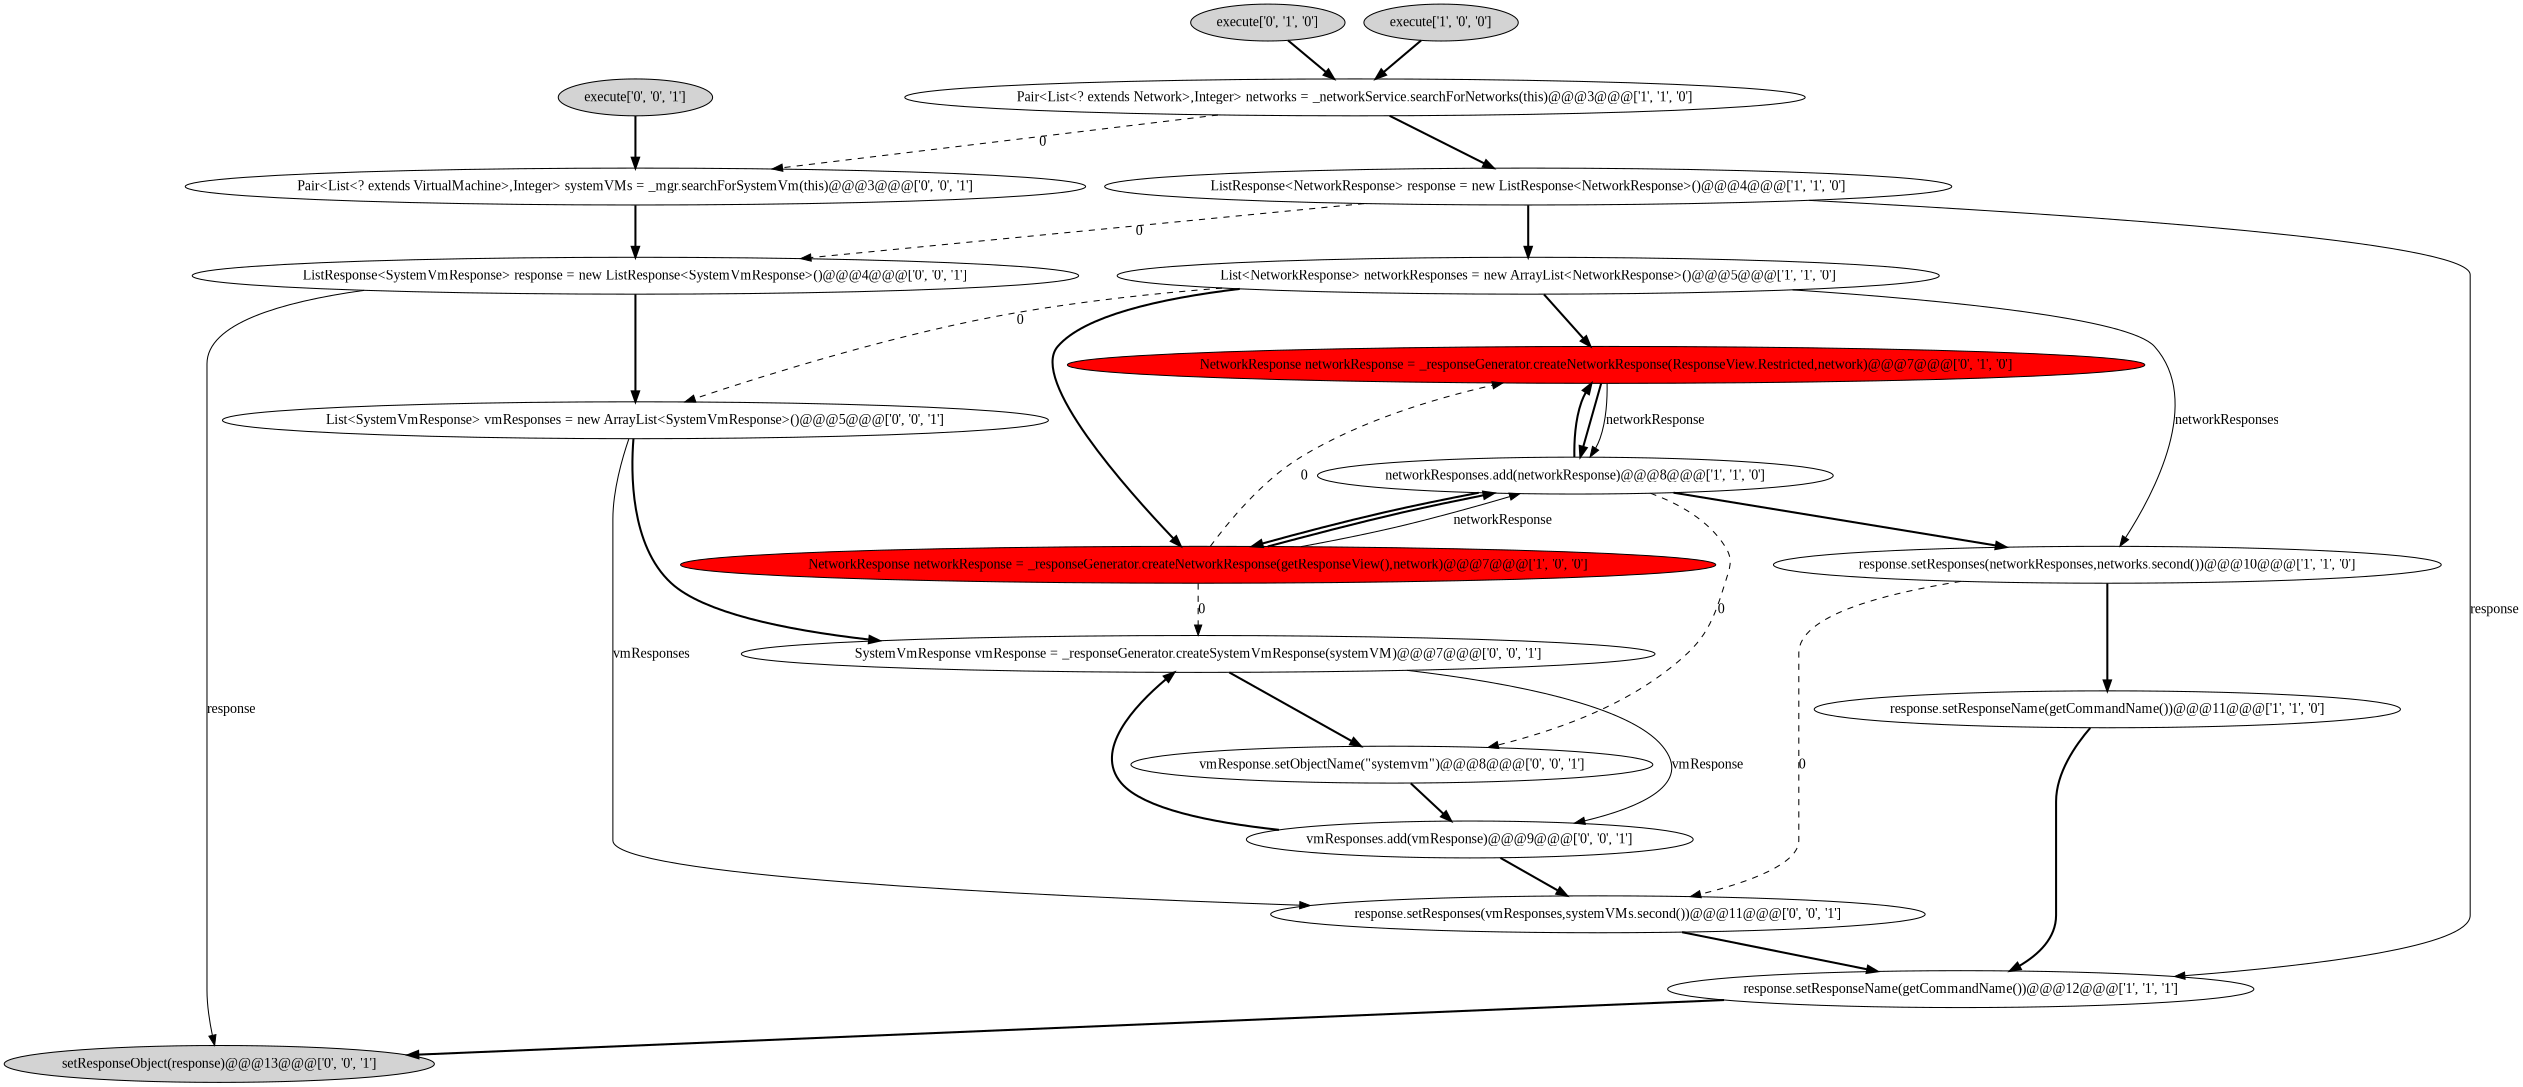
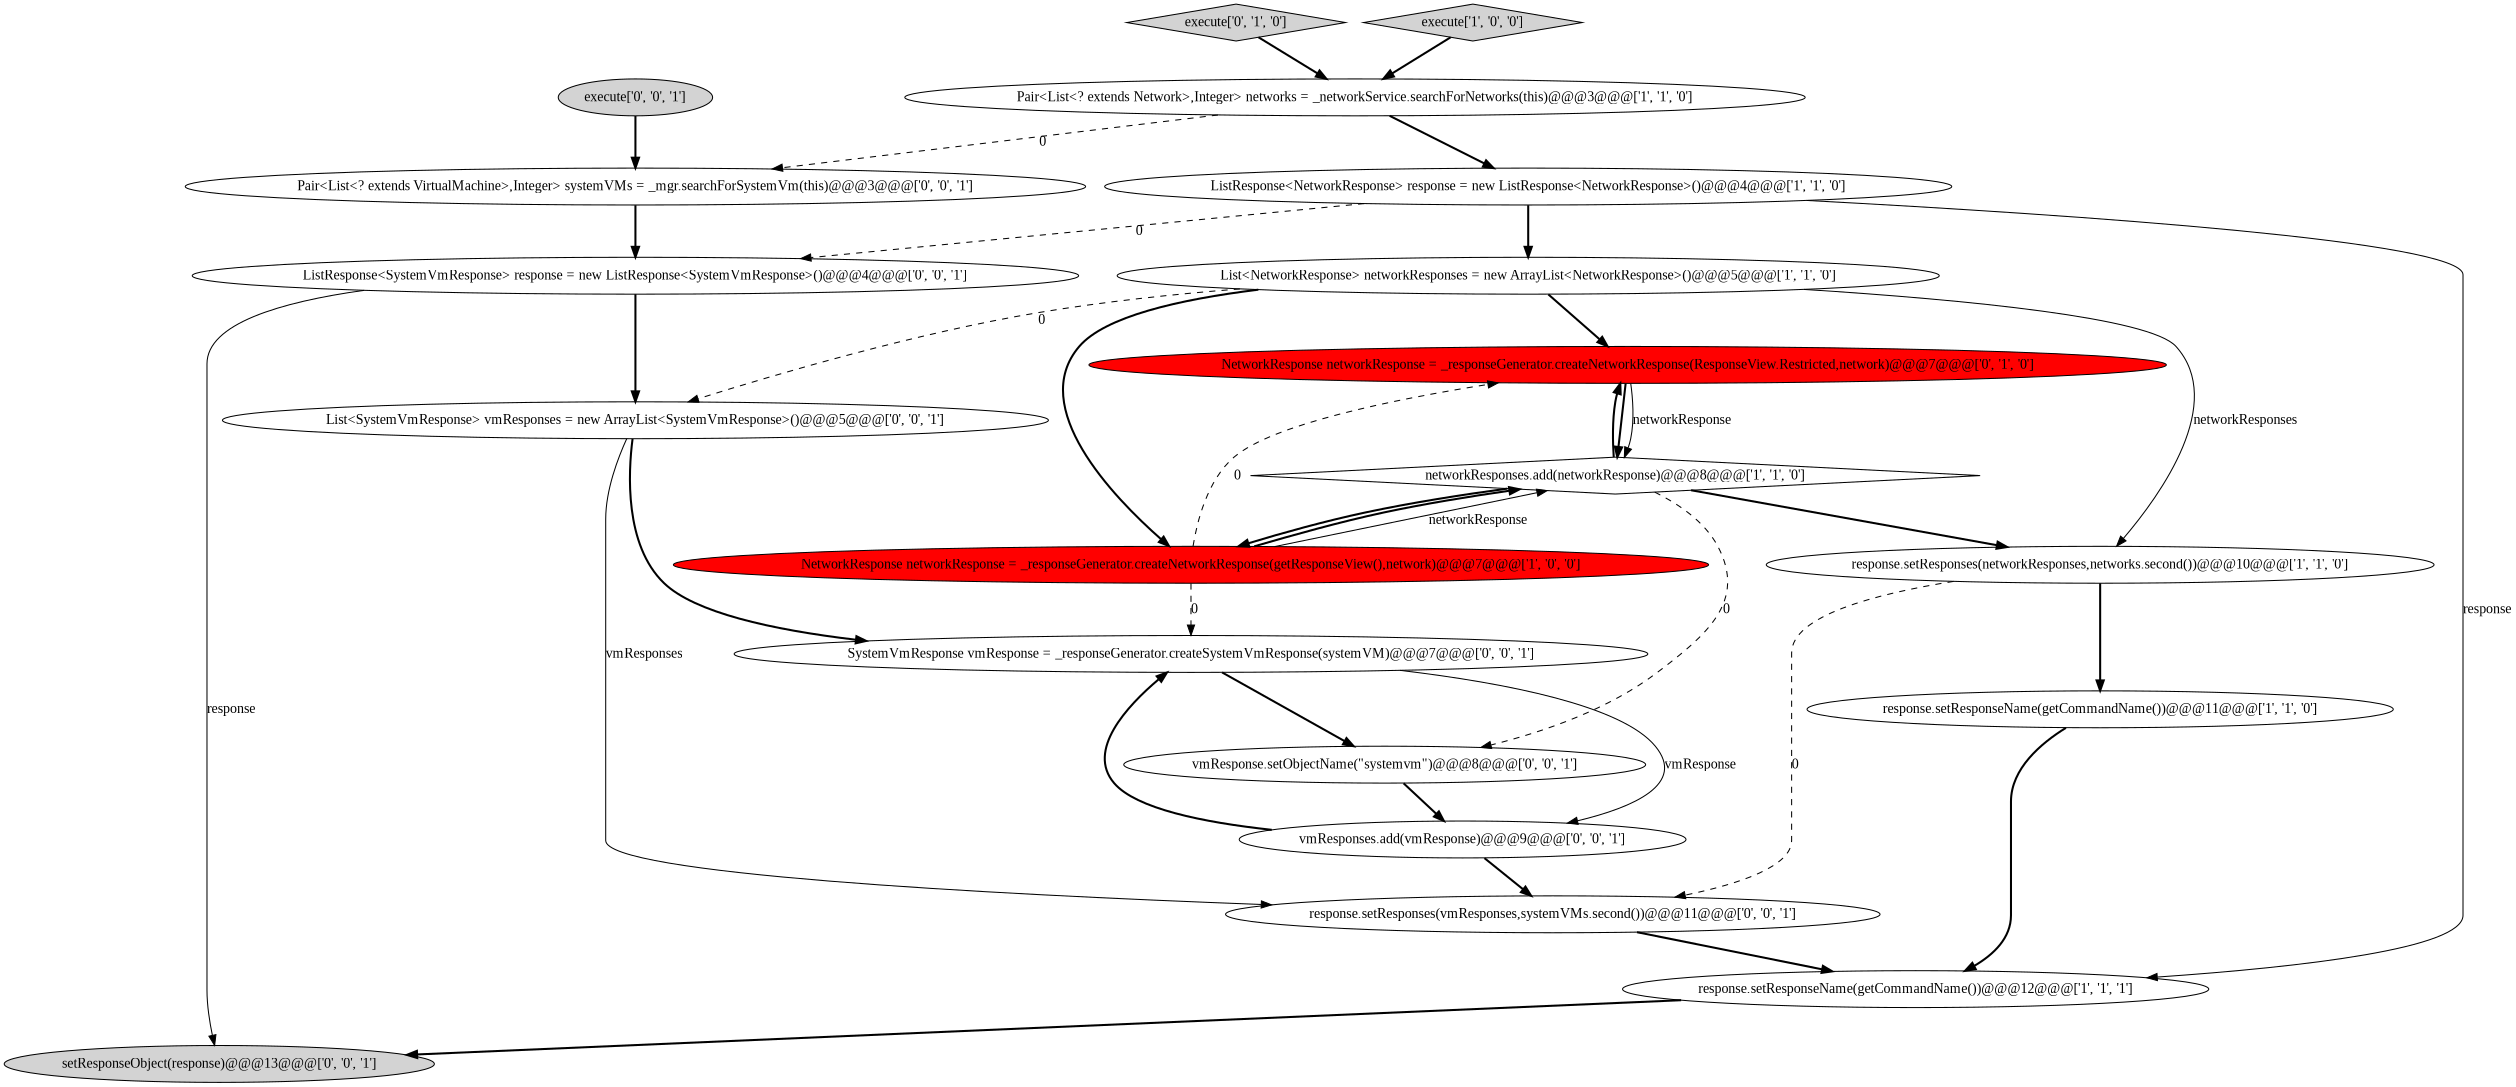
node "execute['0', '1', '0']": shape ellipse -> diamond
node "execute['1', '0', '0']": shape ellipse -> diamond
node "networkResponses.add(networkResponse)@@@8@@@['1', '1', '0']": shape ellipse -> diamond
